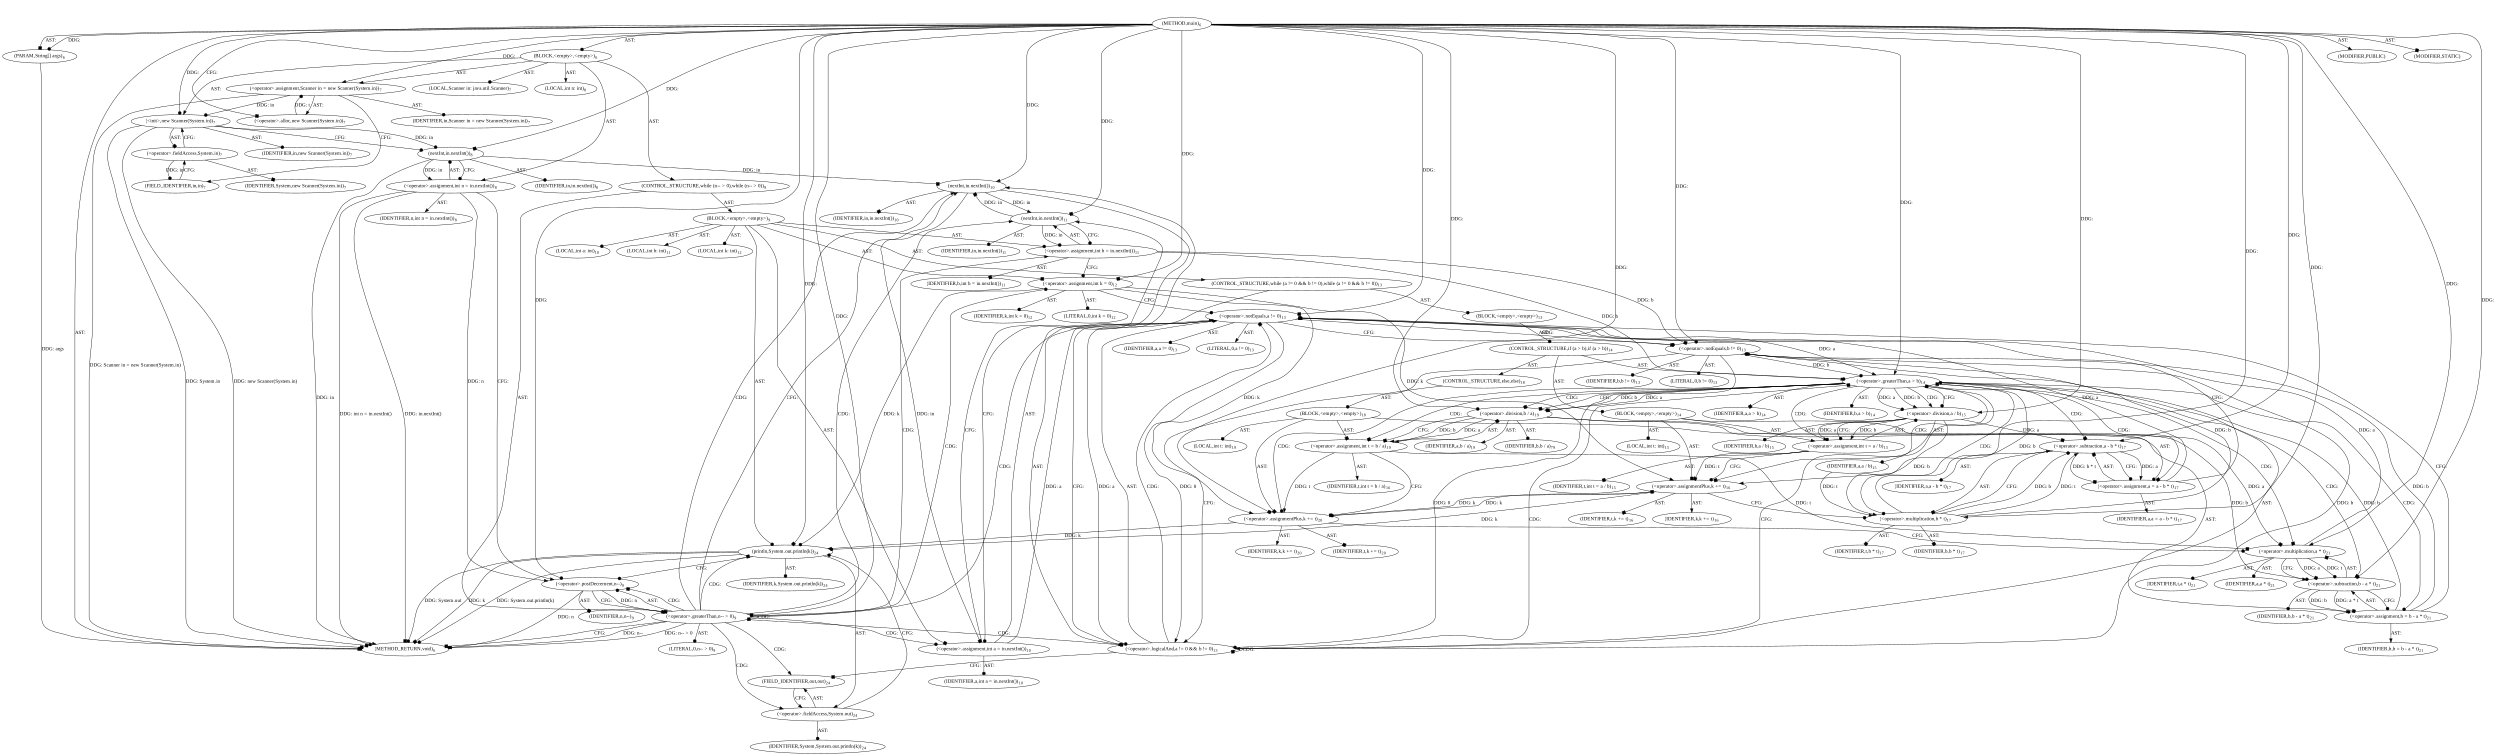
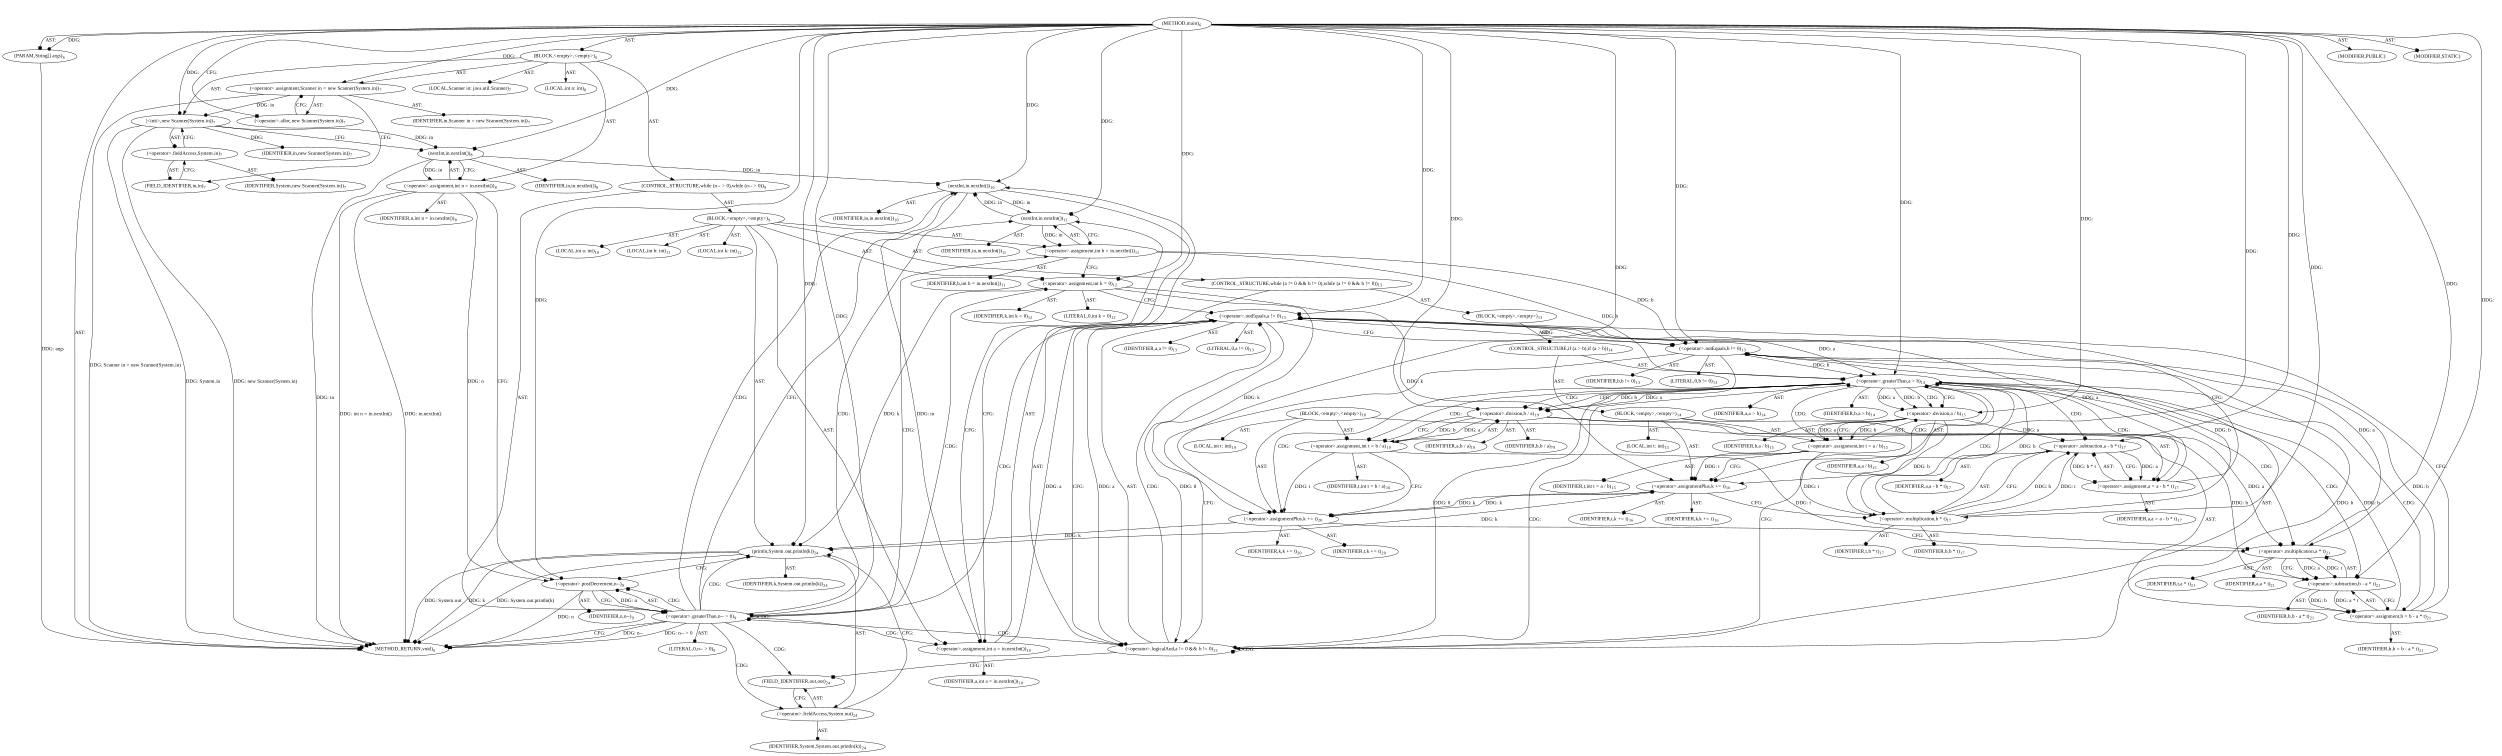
edge "(<operator>.alloc,new Scanner(System.in))" -> "(<operator>.assignment,Scanner in = new Scanner(System.in))": label "DDG: t" -> "CFG: "
edge "(<init>,new Scanner(System.in))" -> "(IDENTIFIER,in,new Scanner(System.in))": label "AST: " -> "DDG: "
edge "(<operator>.fieldAccess,System.in)" -> "(FIELD_IDENTIFIER,in,in)": label "DDG: in" -> "AST: "
node "(CONTROL_STRUCTURE,else,else)": removed
edge "(IDENTIFIER,a,a / b)" -> "(<operator>.multiplication,b * t)": now "(<operator>.assignment,int t = a / b)" -> "(<operator>.multiplication,b * t)"
